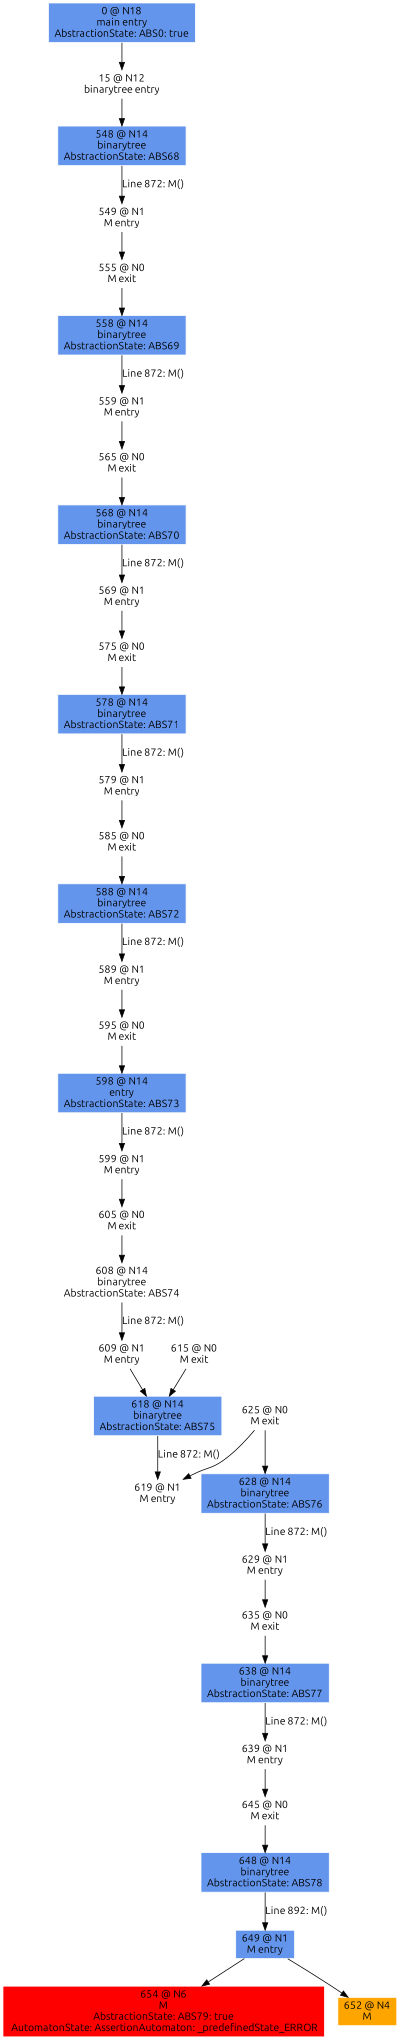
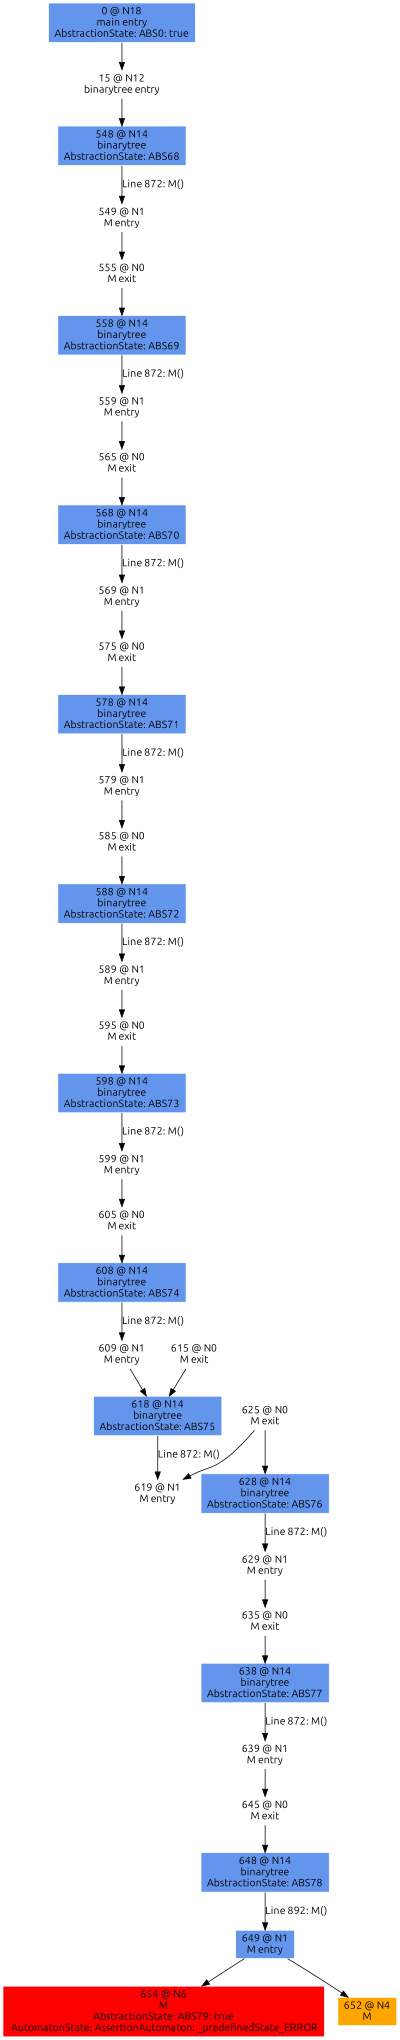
node "598 @ N14 entry AbstractionState: ABS73": label "598 @ N14 entry AbstractionState: ABS73" -> "598 @ N14 binarytree AbstractionState: ABS73"
node "608 @ N14 binarytree AbstractionState: ABS74": fillcolor white -> cornflowerblue
